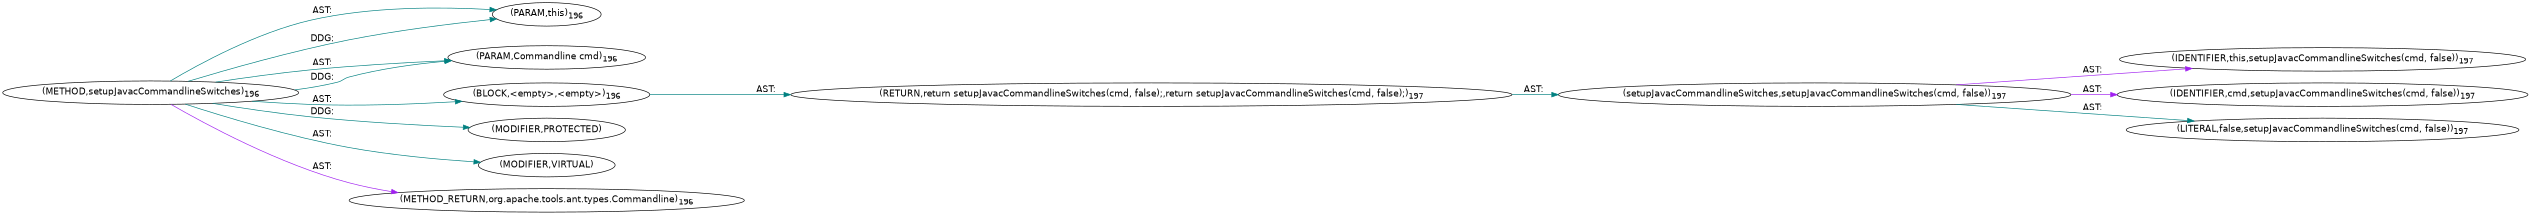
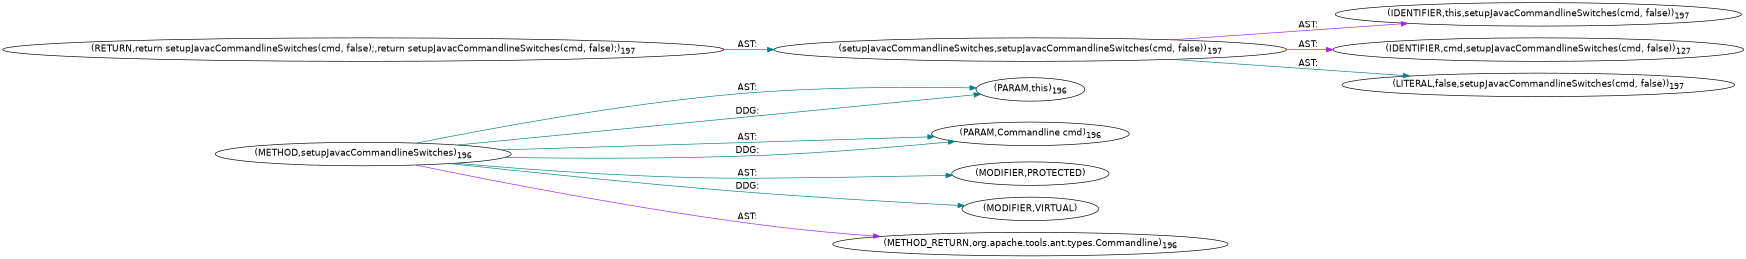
node "(IDENTIFIER,cmd,setupJavacCommandlineSwitches(cmd, false))": text "197" -> "127"
node "(BLOCK,<empty>,<empty>)": removed
edge "(METHOD,setupJavacCommandlineSwitches)" -> "(MODIFIER,PROTECTED)": label "DDG: " -> "AST: "
edge "(METHOD,setupJavacCommandlineSwitches)" -> "(MODIFIER,VIRTUAL)": label "AST: " -> "DDG: "
